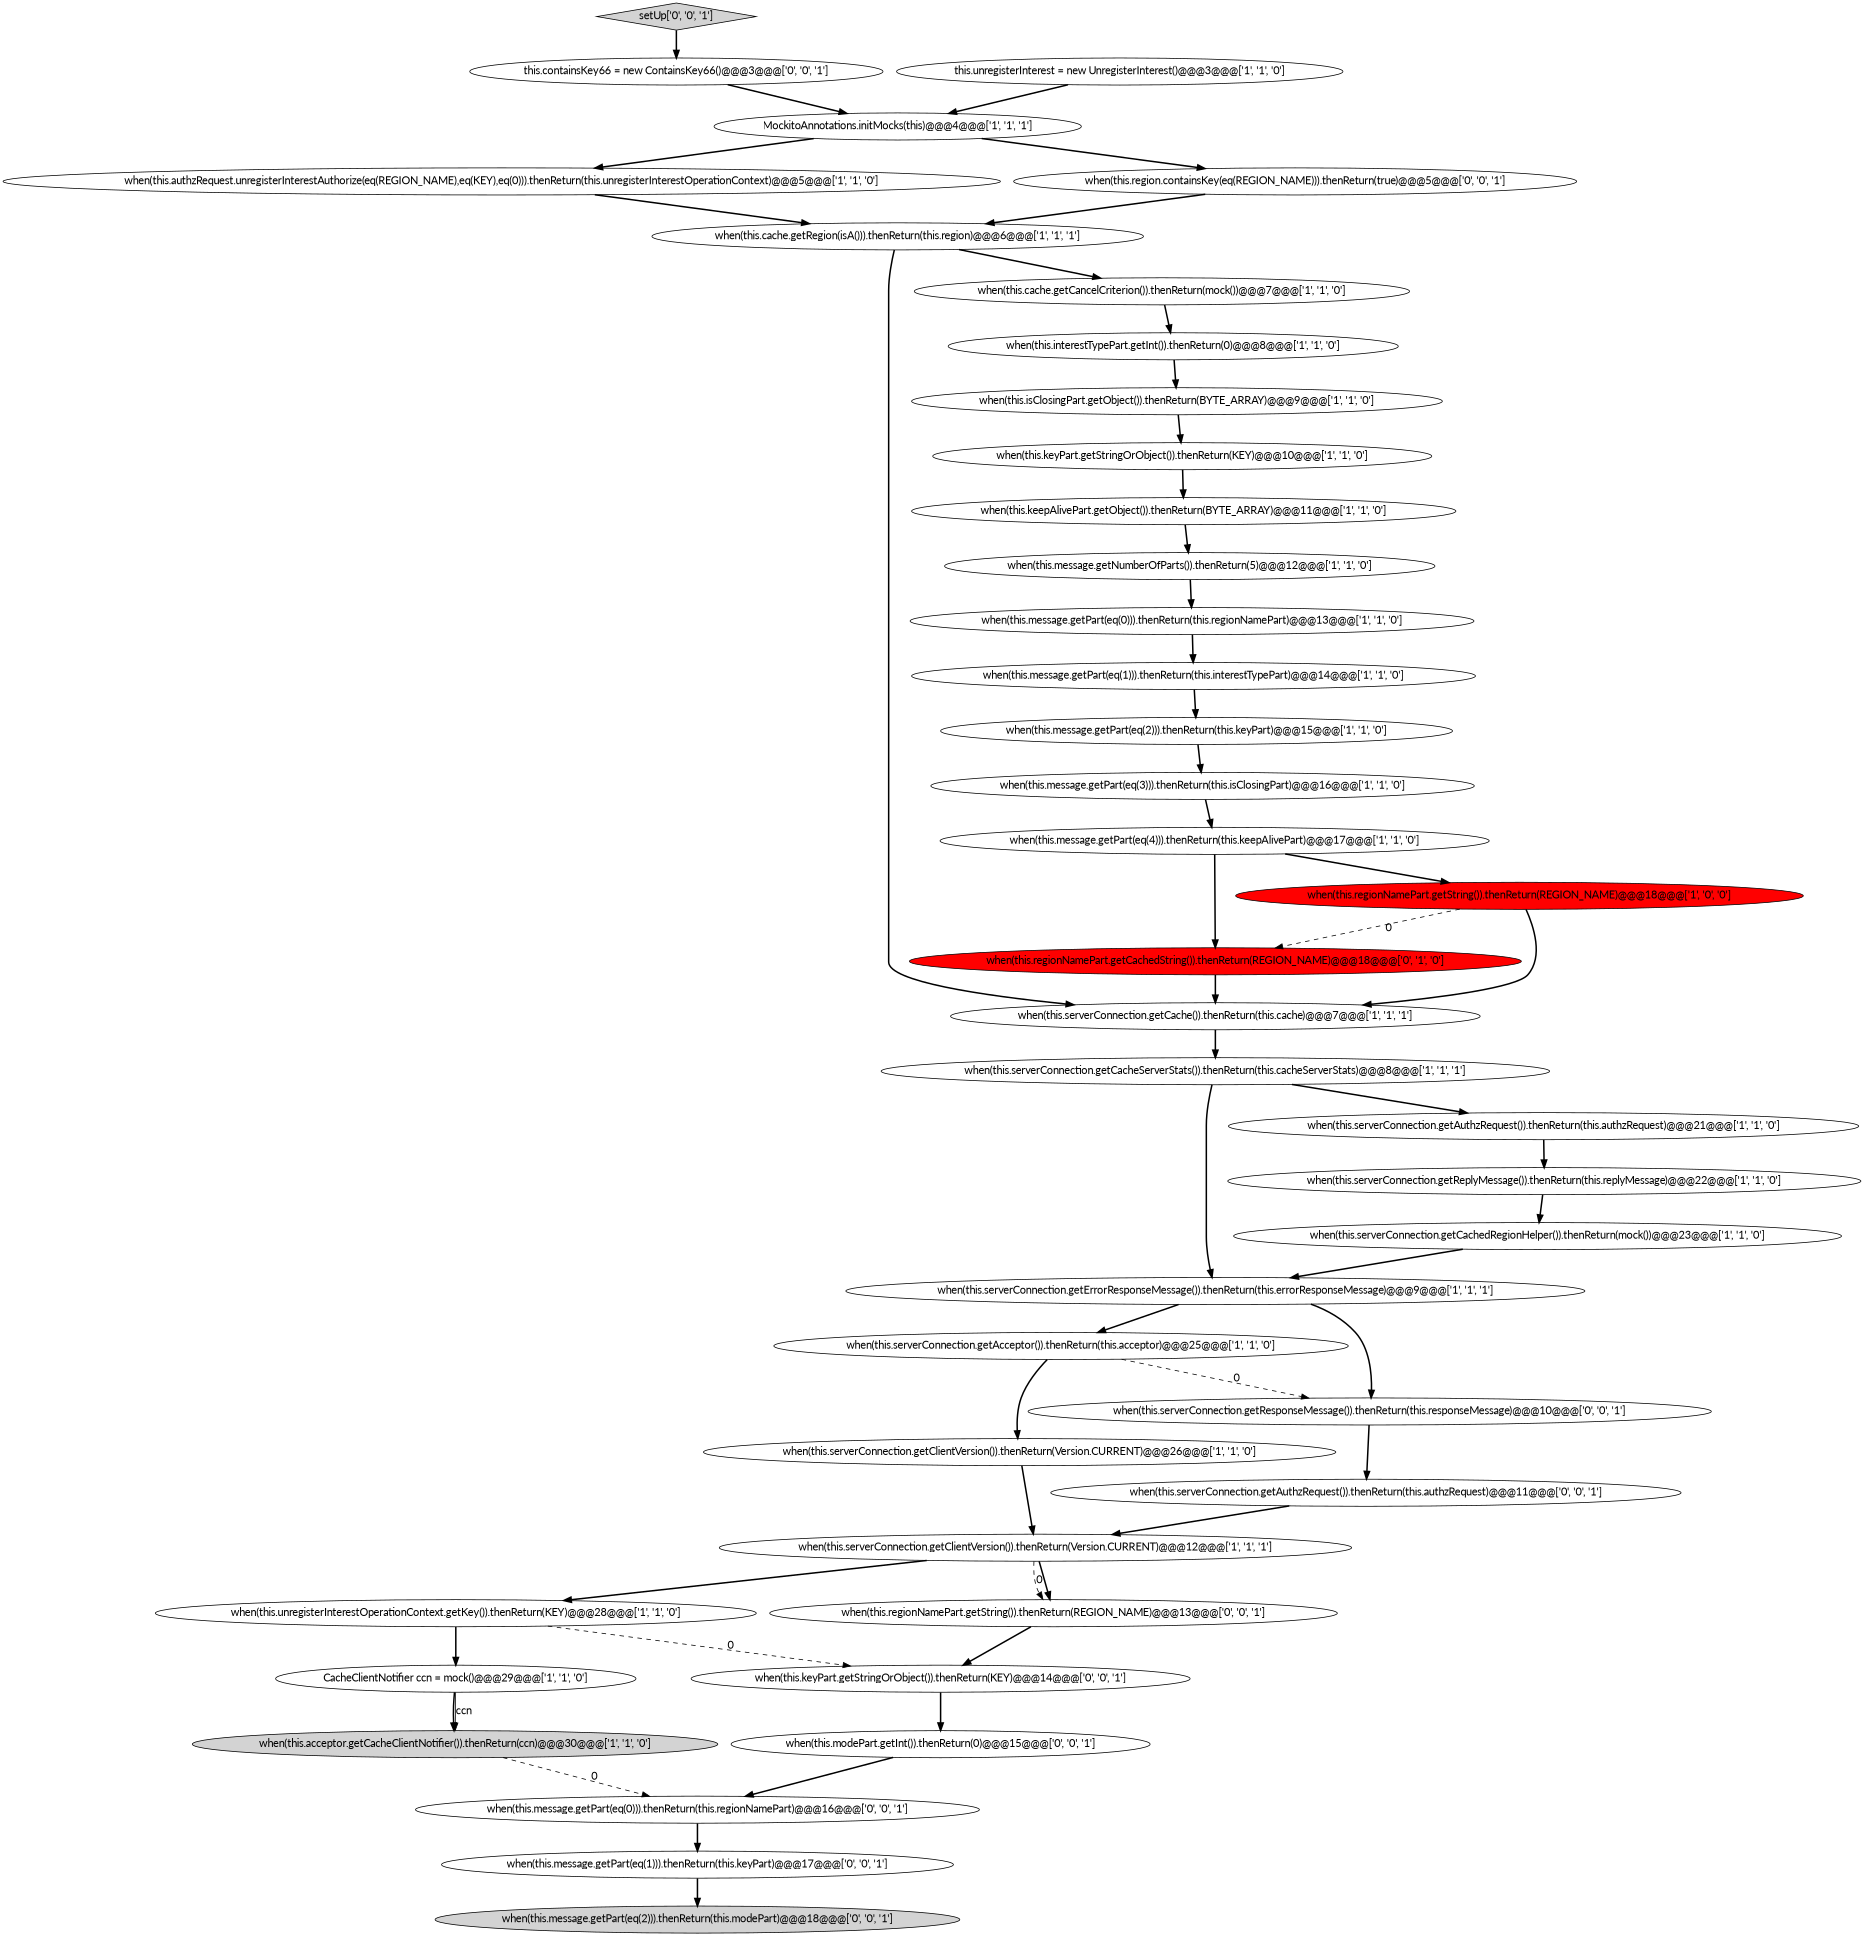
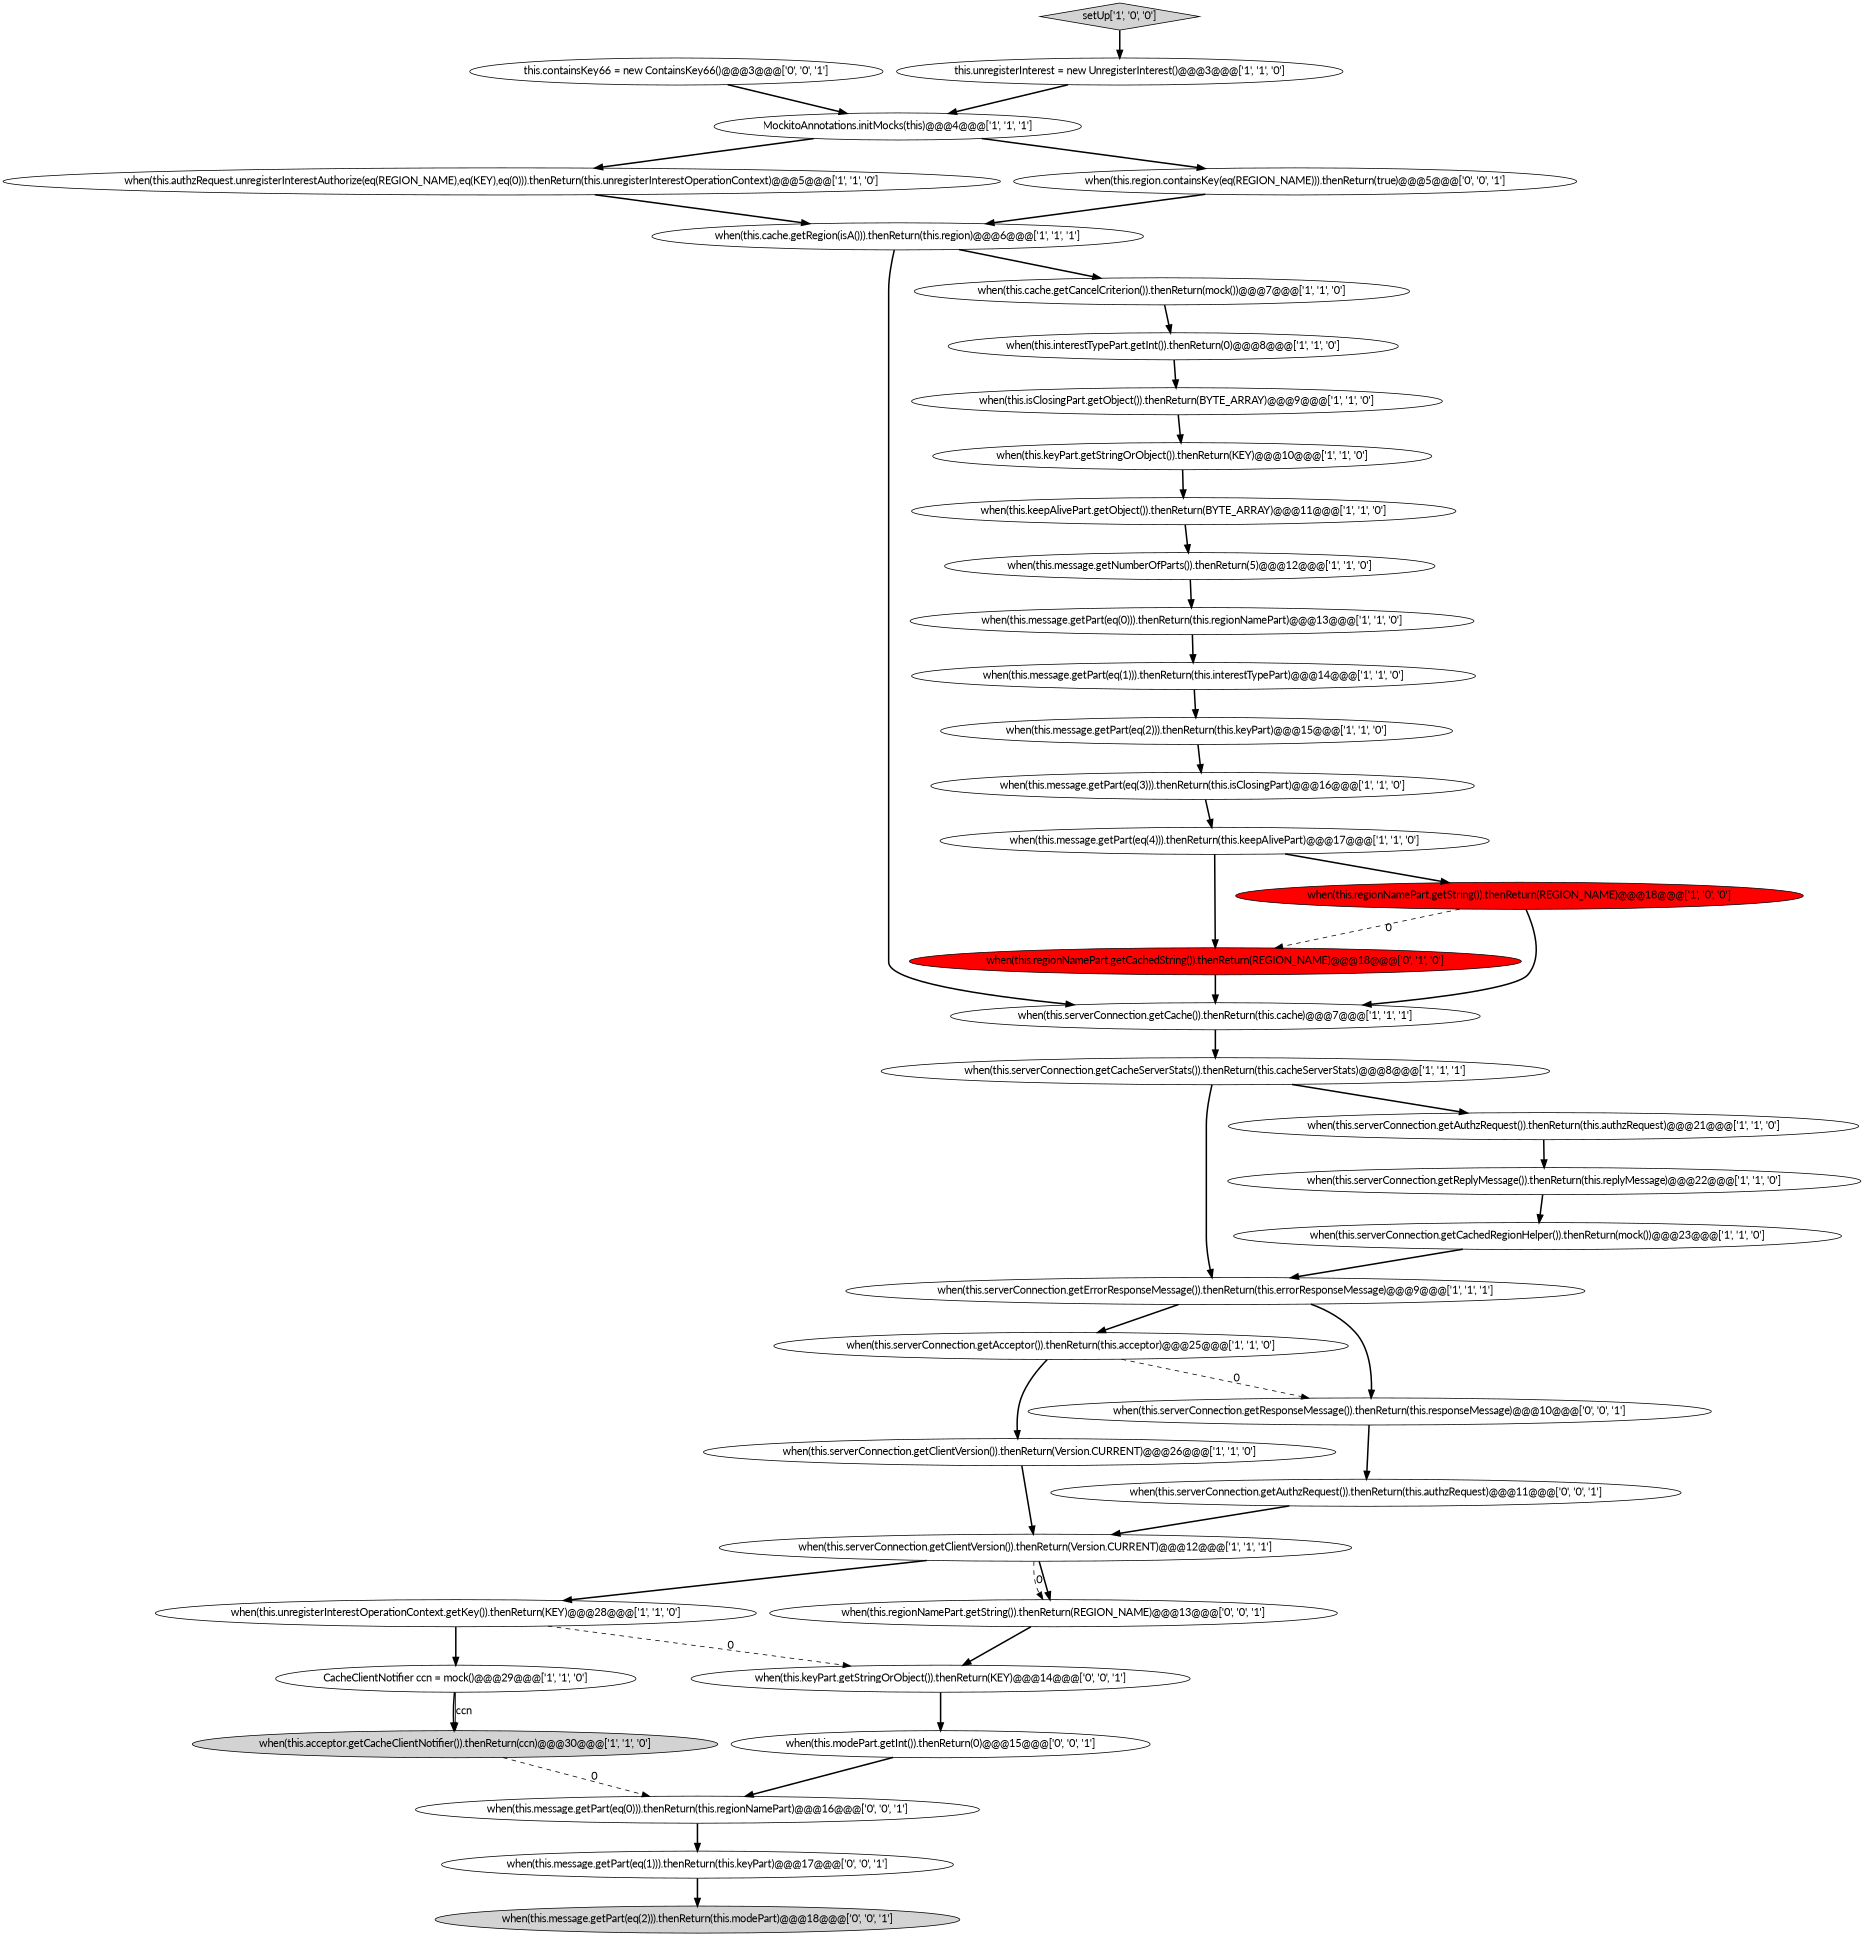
node "setUp['0', '0', '1']": removed
node "setUp['1', '0', '0']": added
